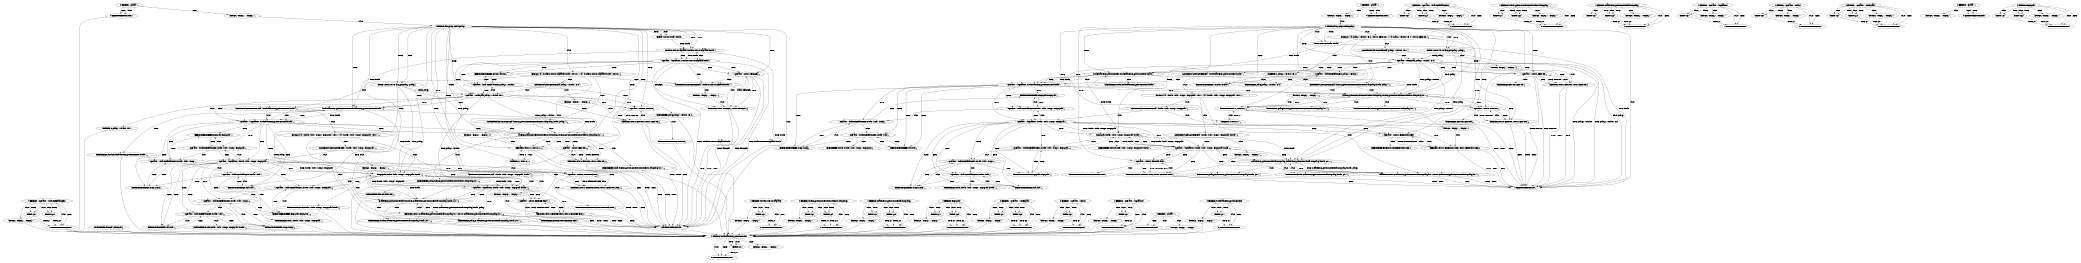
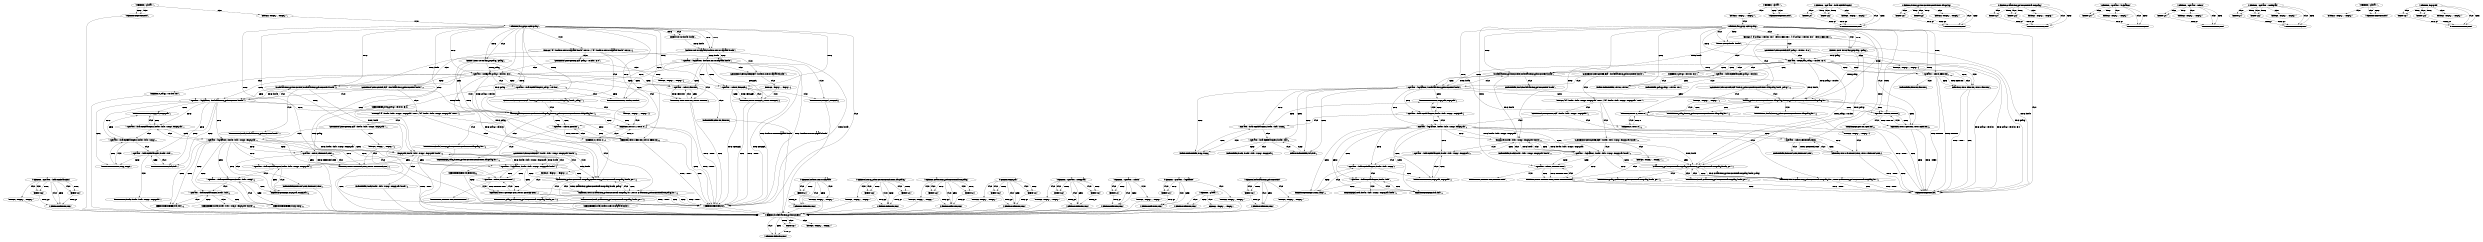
edge "(<operator>.logicalNot,!inode_owner_or_capable(inode))" -> "(inode_owner_or_capable,inode_owner_or_capable(inode))": now "(<operator>.logicalNot,!inode_owner_or_capable(inode))" -> "(IDENTIFIER,EACCES,-EACCES)"
edge "(<operator>.minus,-EACCES)" -> "(CONTROL_STRUCTURE,IF,if (!inode_owner_or_capable(inode)))": now "(<operator>.minus,-EACCES)" -> "(IDENTIFIER,EACCES,-EACCES)"
node "(IDENTIFIER,inode,inode_owner_or_capable(inode))": added
